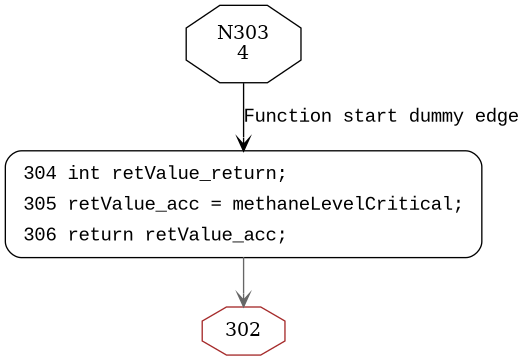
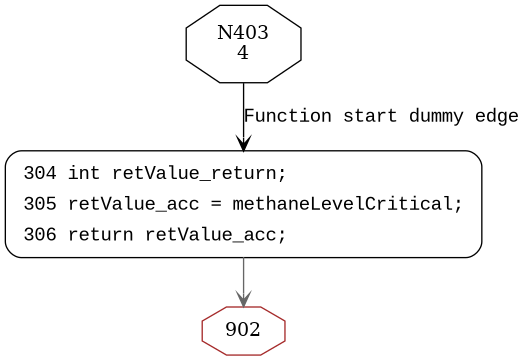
node "N303 4": label "N303 4" -> "N403 4"
node "302": label "302" -> "902"
